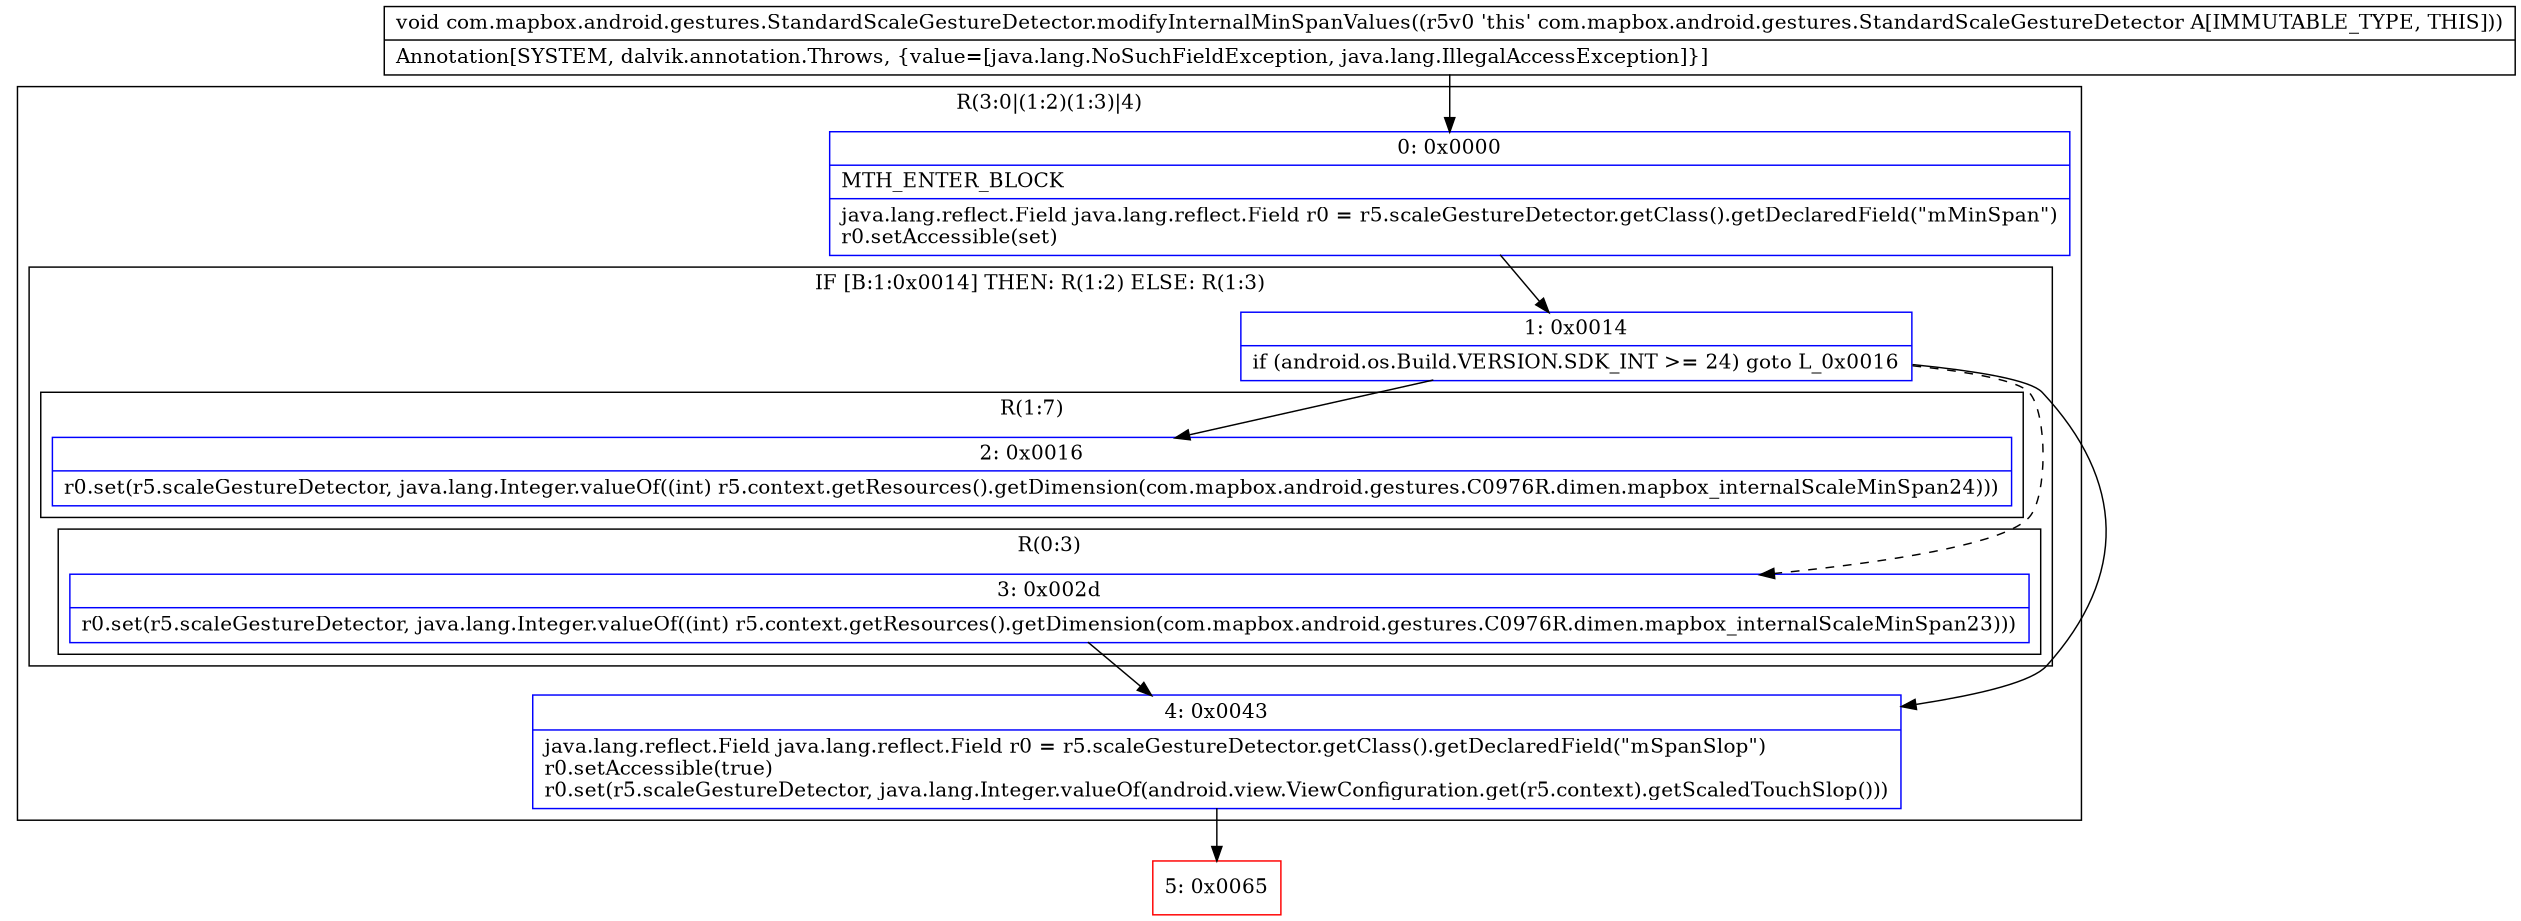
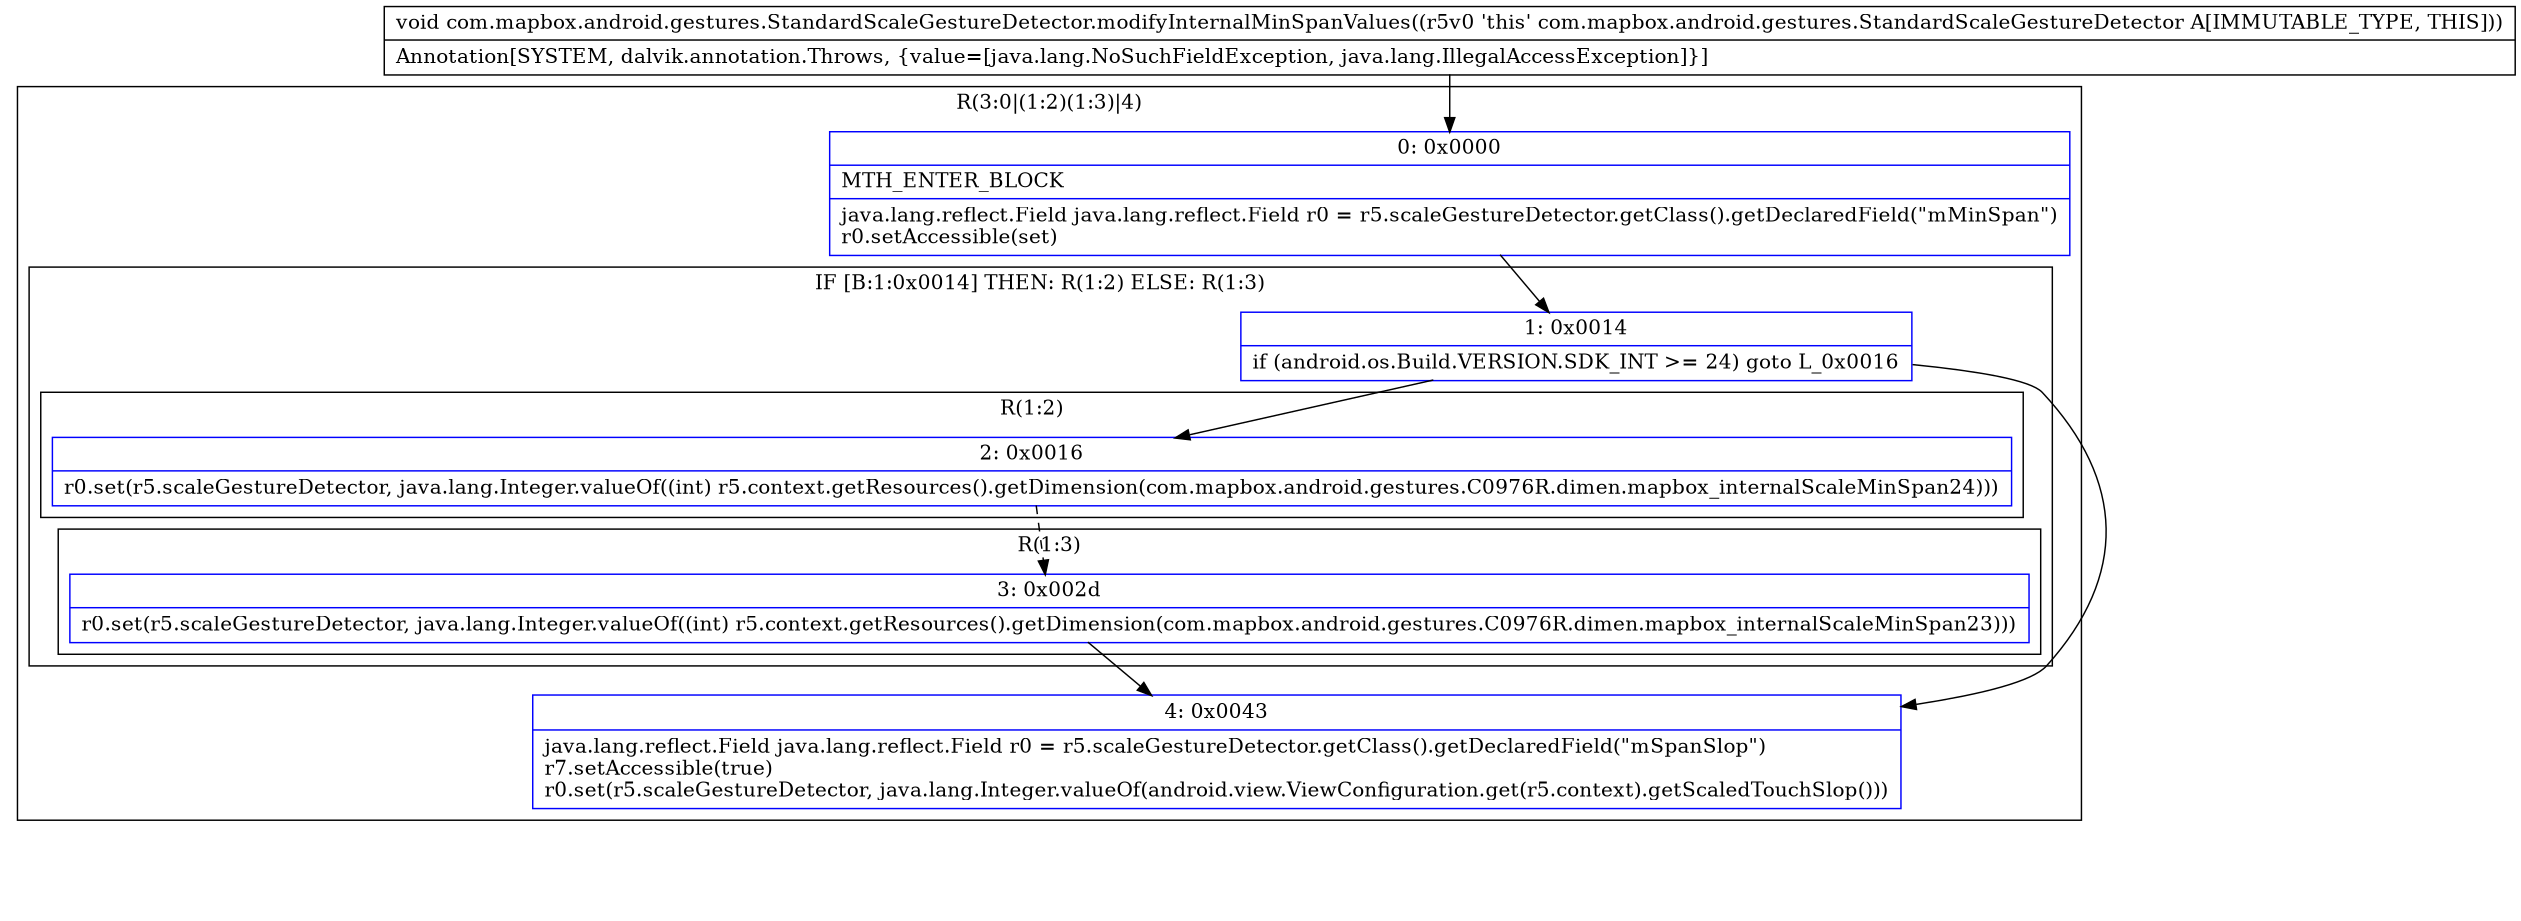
cluster "R(1:7)": label "R(1:7)" -> "R(1:2)"
edge "1: 0x0014" -> "3: 0x002d": now "2: 0x0016" -> "3: 0x002d"
cluster "R(0:3)": label "R(0:3)" -> "R(1:3)"
node "4: 0x0043": text "r0.setAccessible(true)" -> "r7.setAccessible(true)"
node "5: 0x0065": removed
